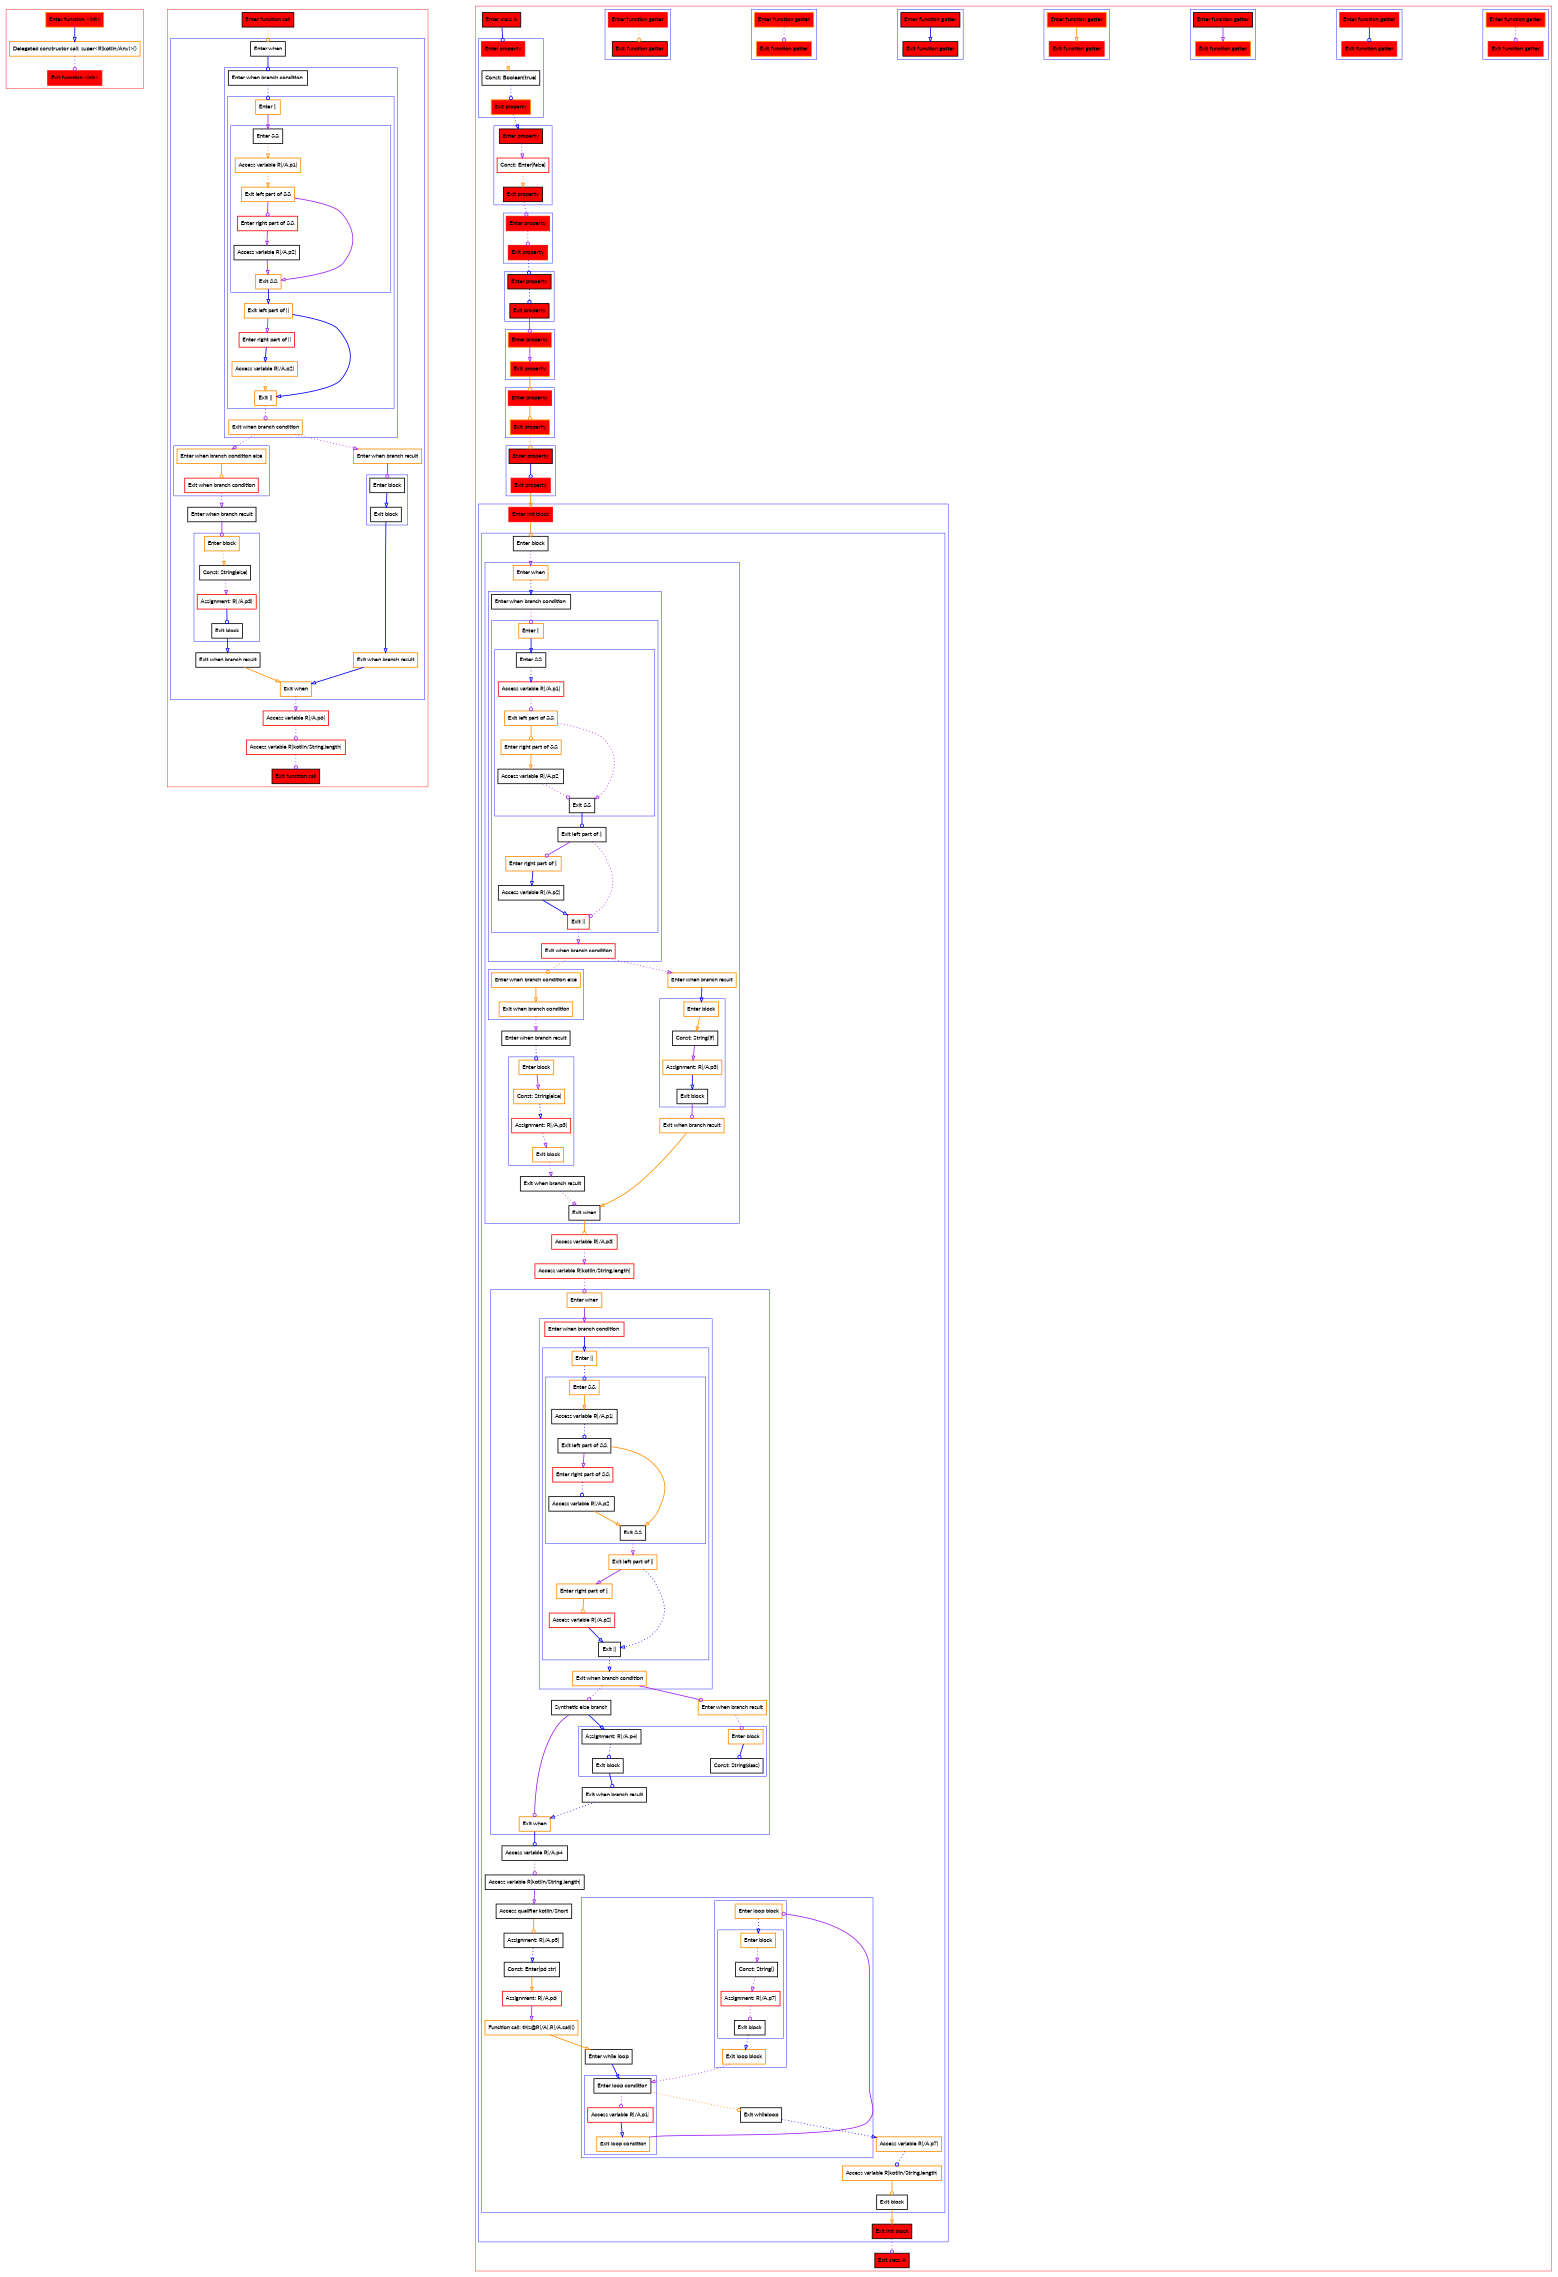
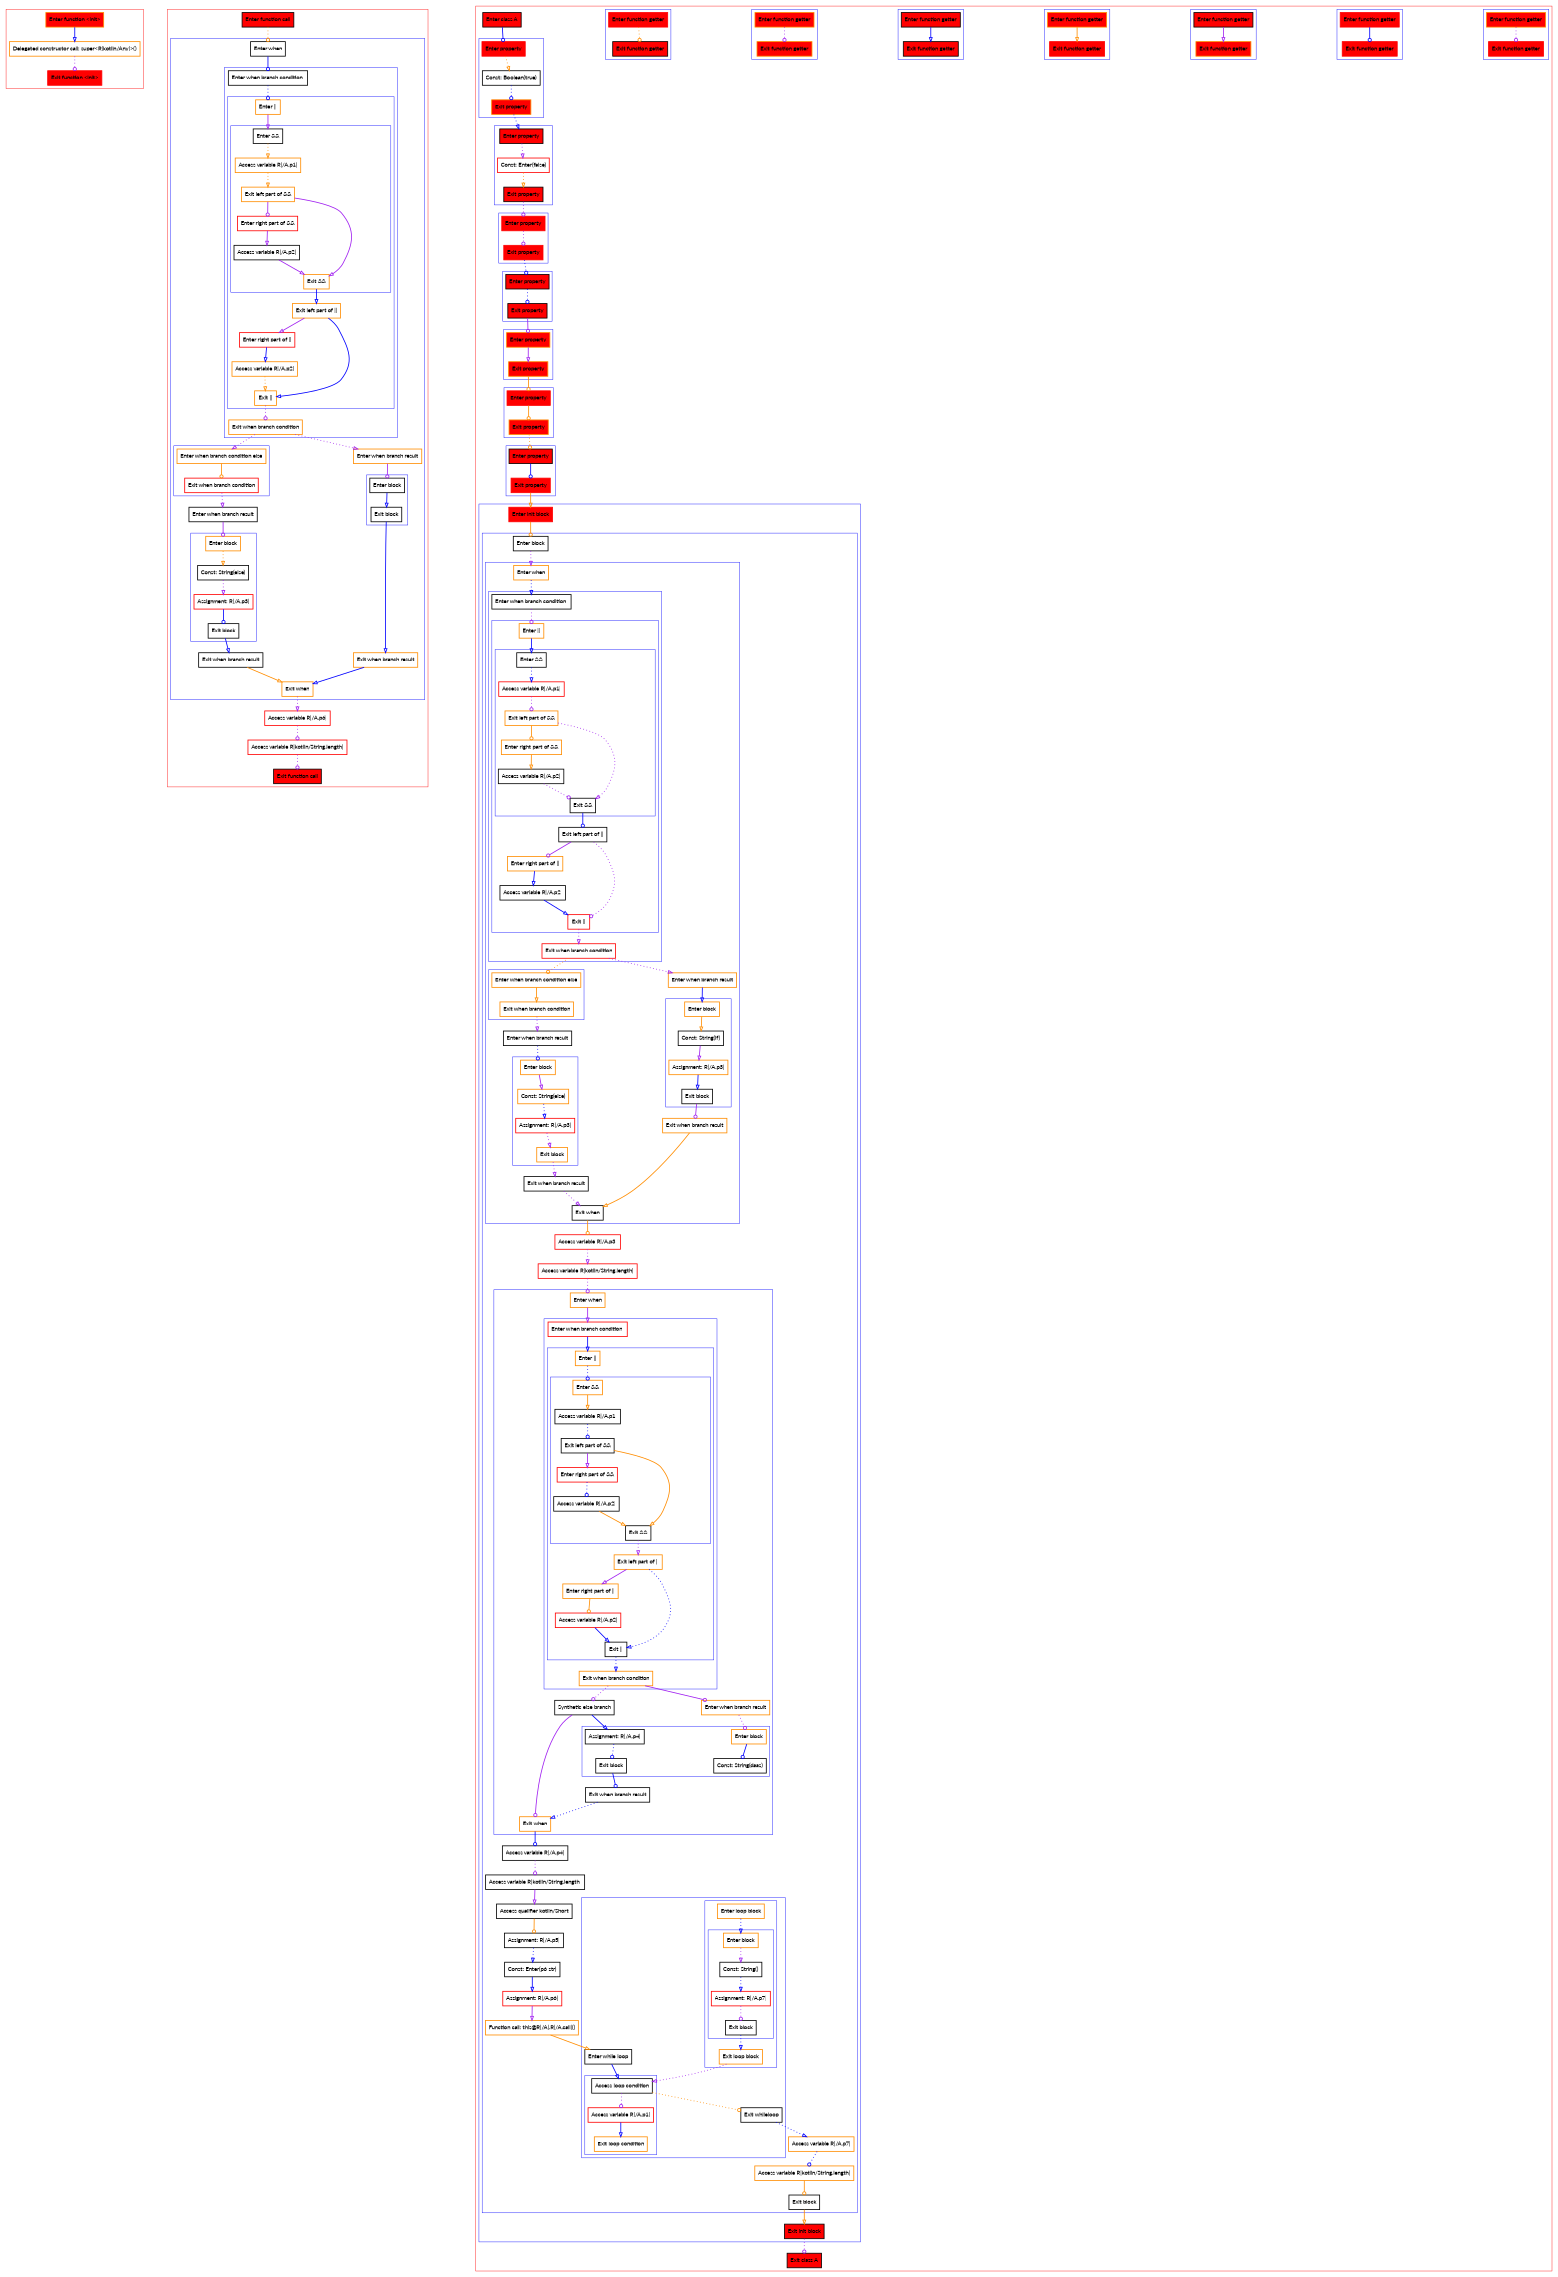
edge "Const: Enter(p6 str)" -> "Assignment: R|/A.p6|": color darkorange -> blue
edge "Const: String()" -> "Assignment: R|/A.p7|": color purple -> blue
node "Enter loop condition": label "Enter loop condition" -> "Access loop condition"
edge "Exit loop condition" -> "Enter loop block": removed
